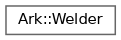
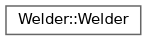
node "Ark::Welder": label "Ark::Welder" -> "Welder::Welder"
